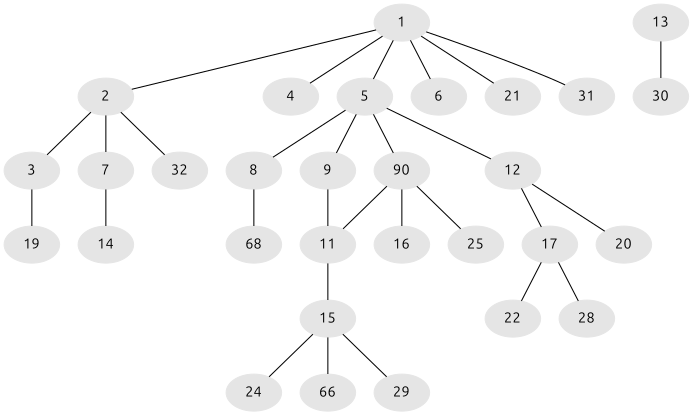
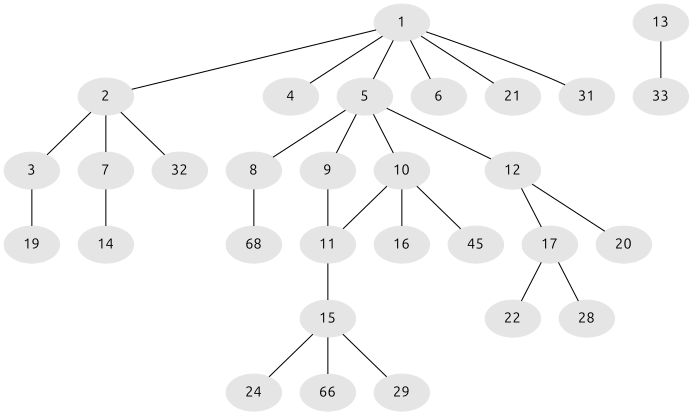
node "30": label "30" -> "33"
node "90": label "90" -> "10"
node "25": label "25" -> "45"
